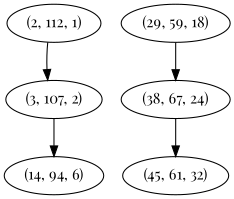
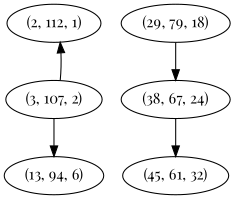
node "(29, 59, 18)": label "(29, 59, 18)" -> "(29, 79, 18)"
edge "(2, 112, 1)" -> "(3, 107, 2)": reversed
node "(14, 94, 6)": label "(14, 94, 6)" -> "(13, 94, 6)"
